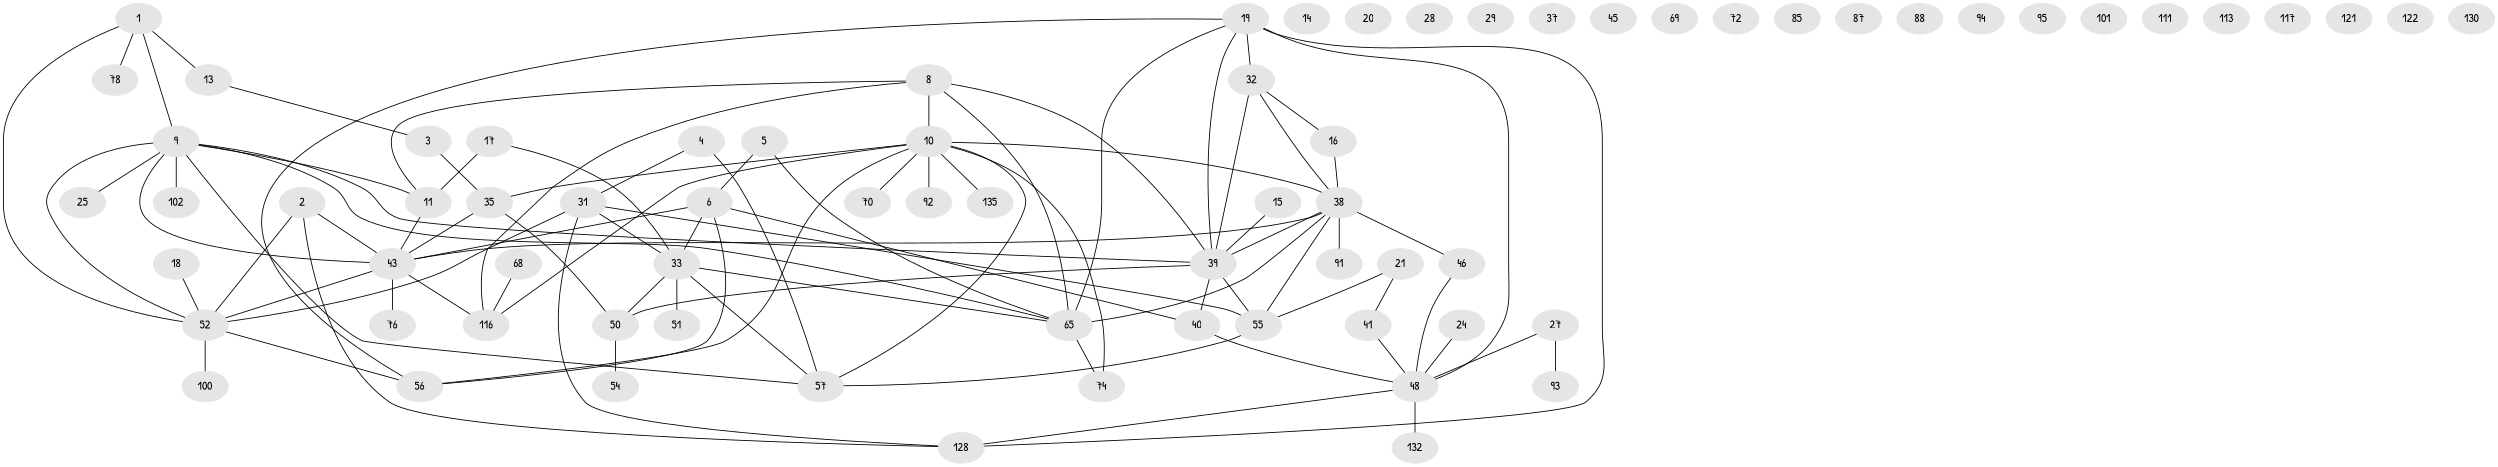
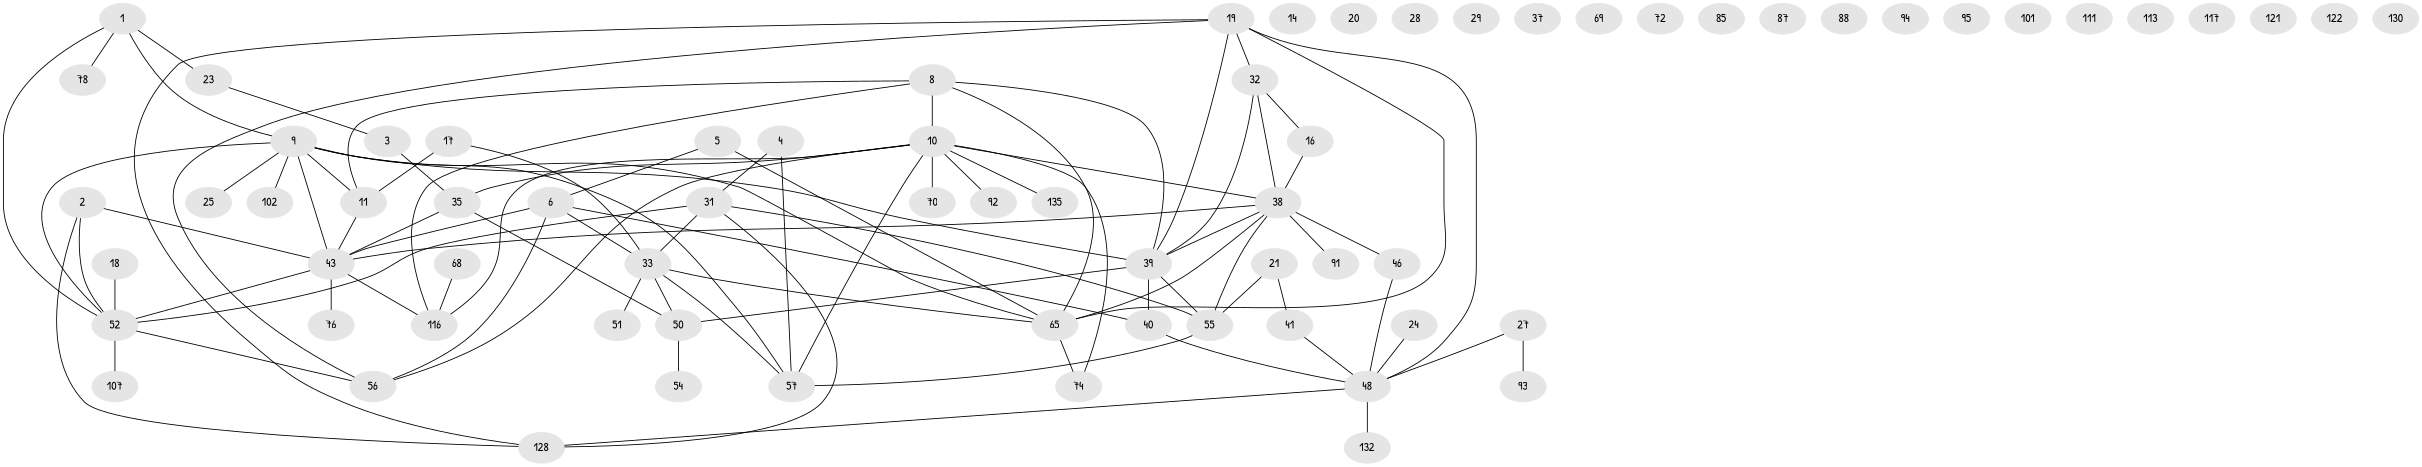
node "45": removed
node "13": label "13" -> "23"
node "15": removed
node "100": label "100" -> "107"
